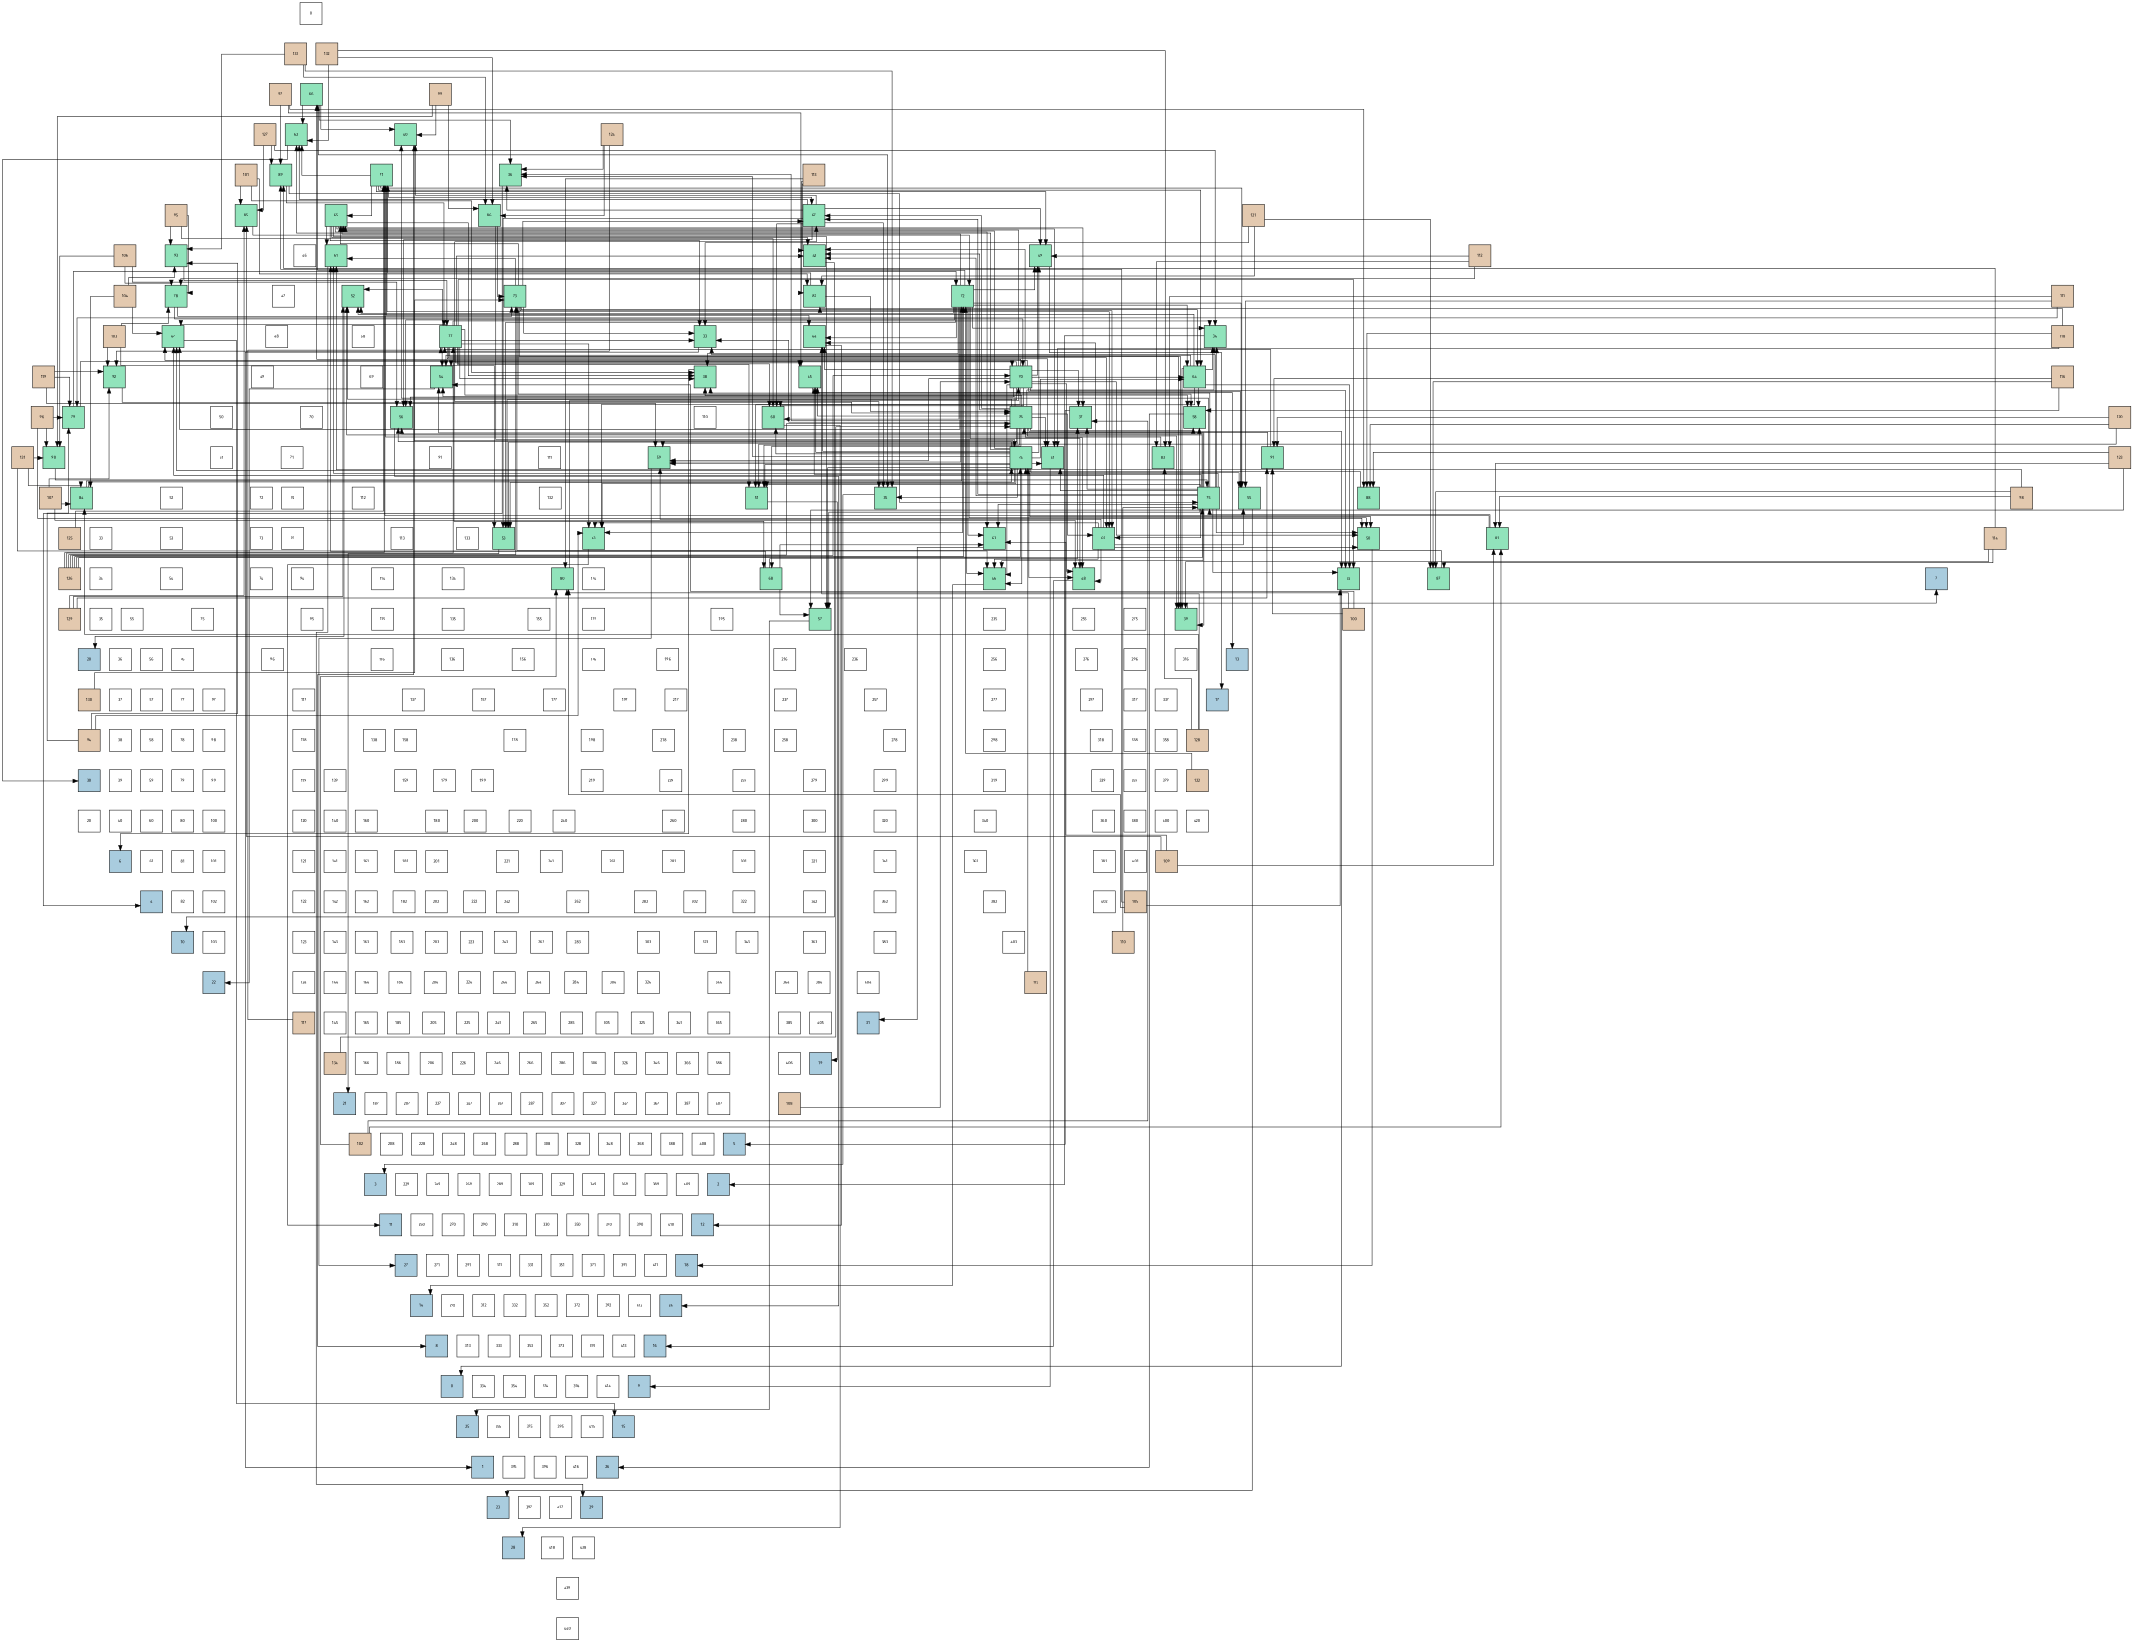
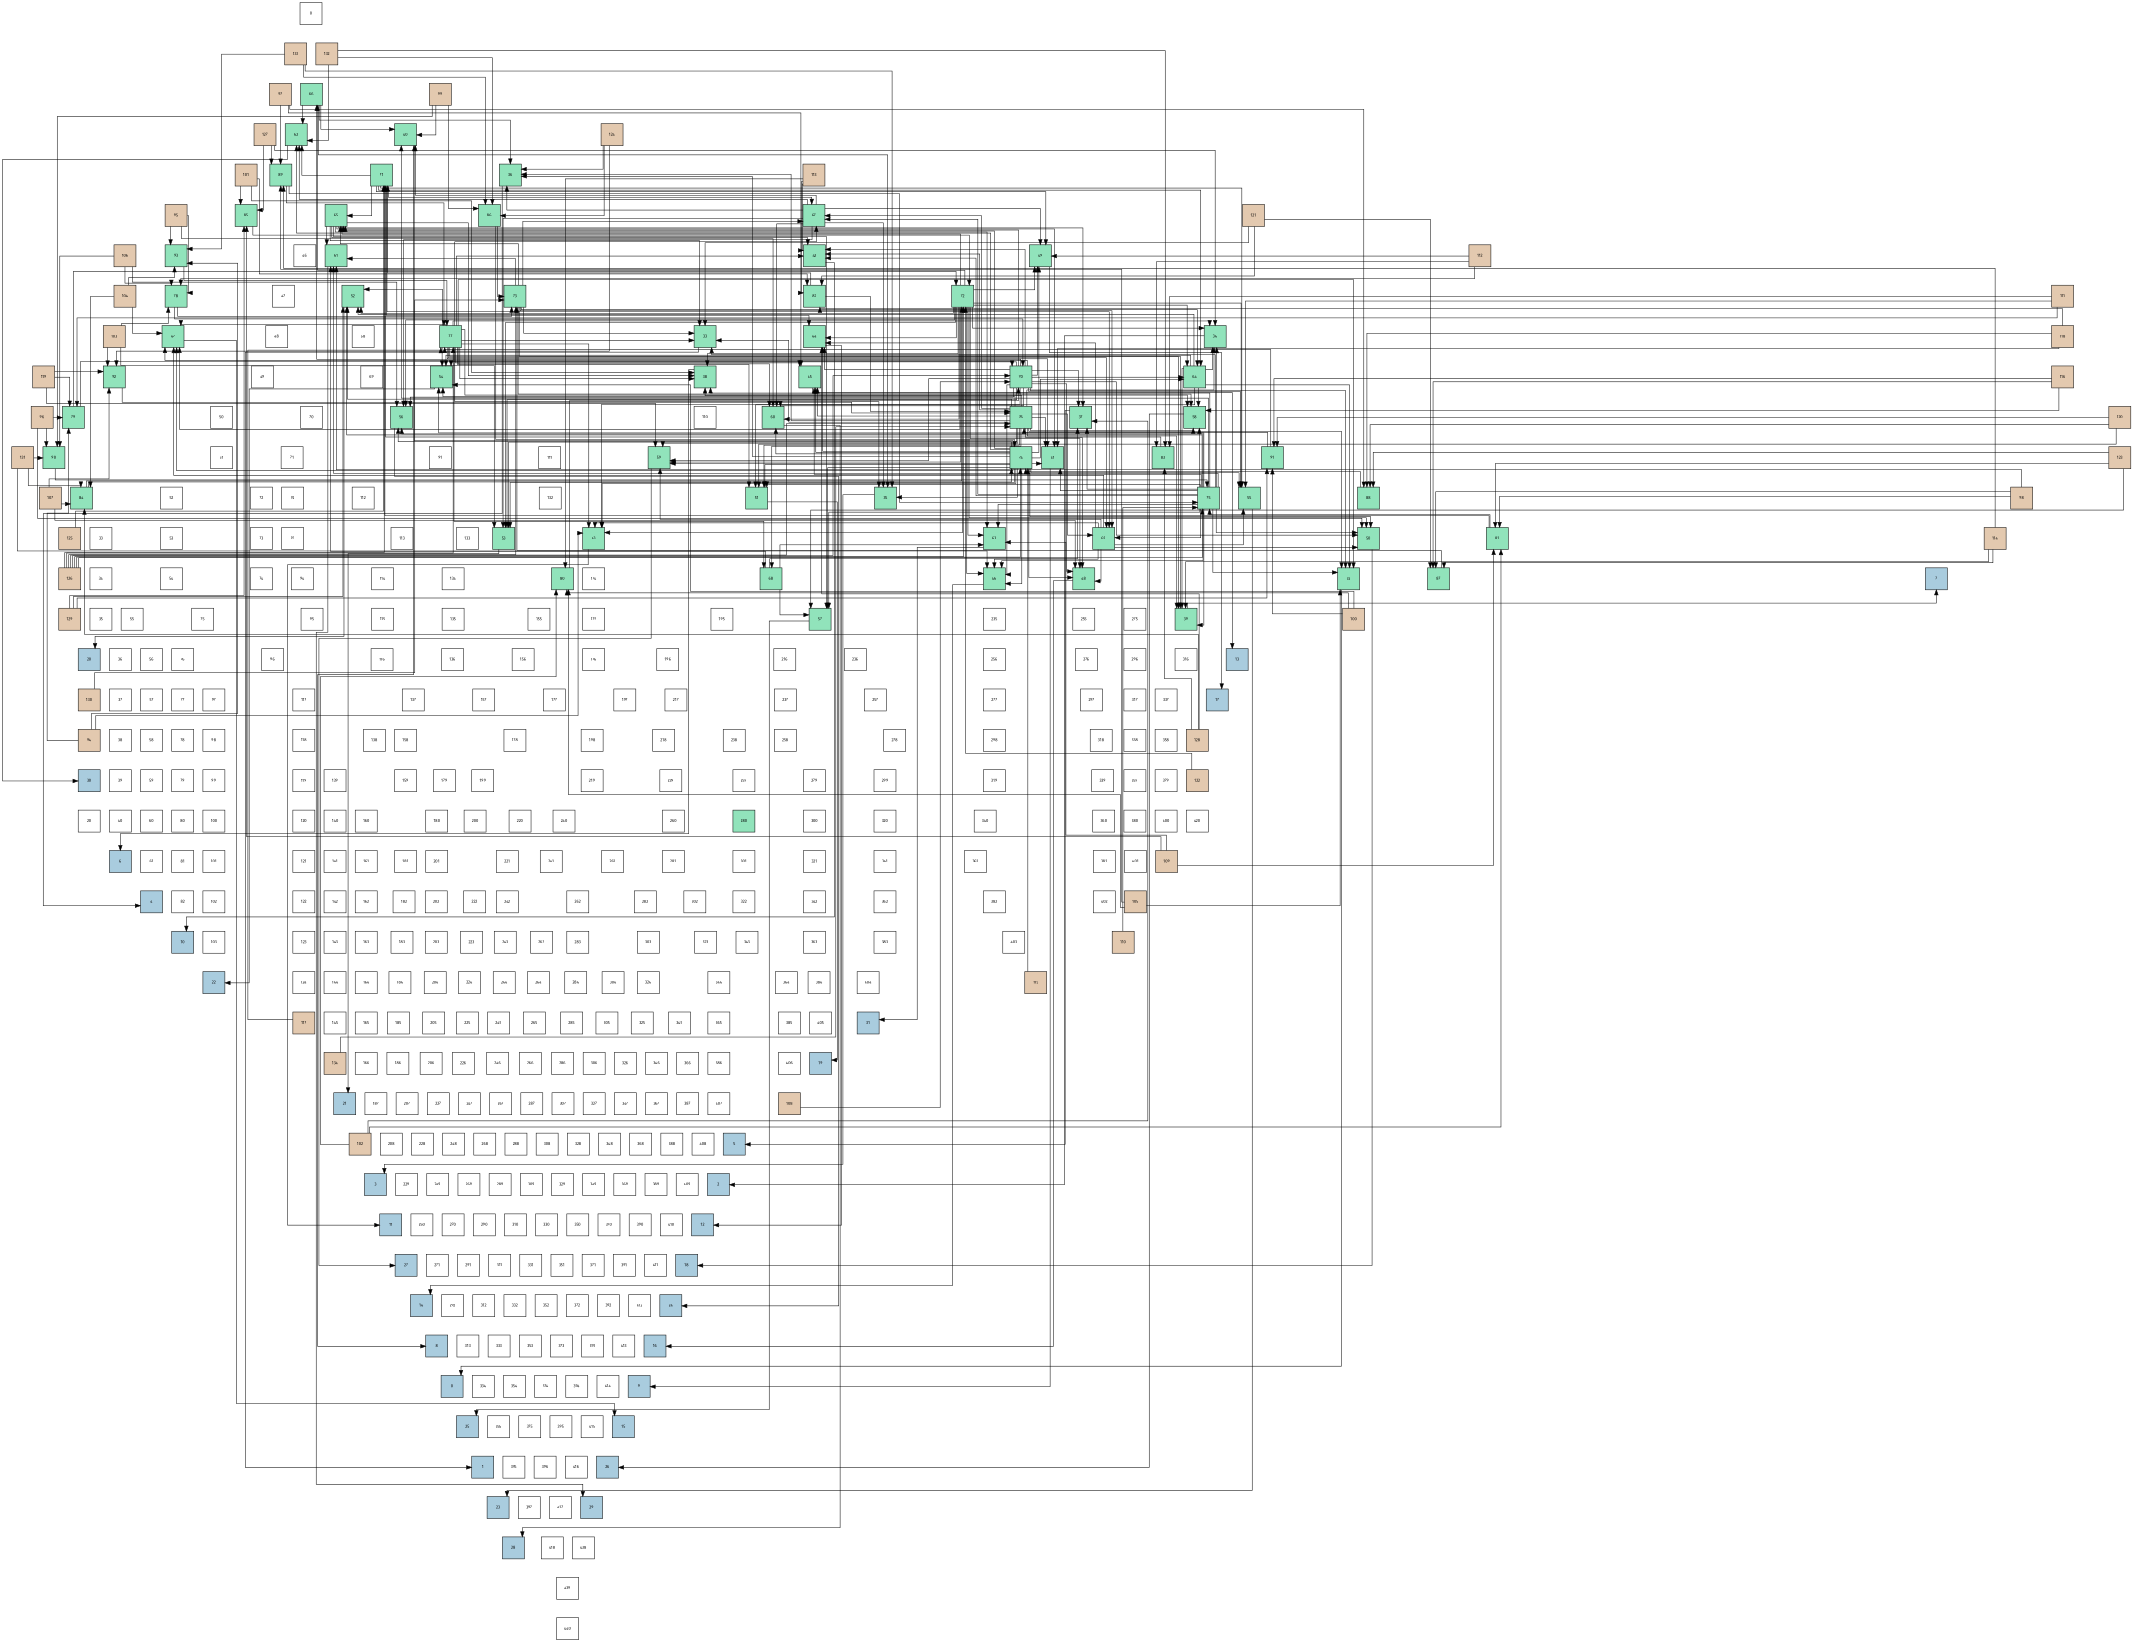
node "280": fillcolor #ffffff -> #91e3bb
